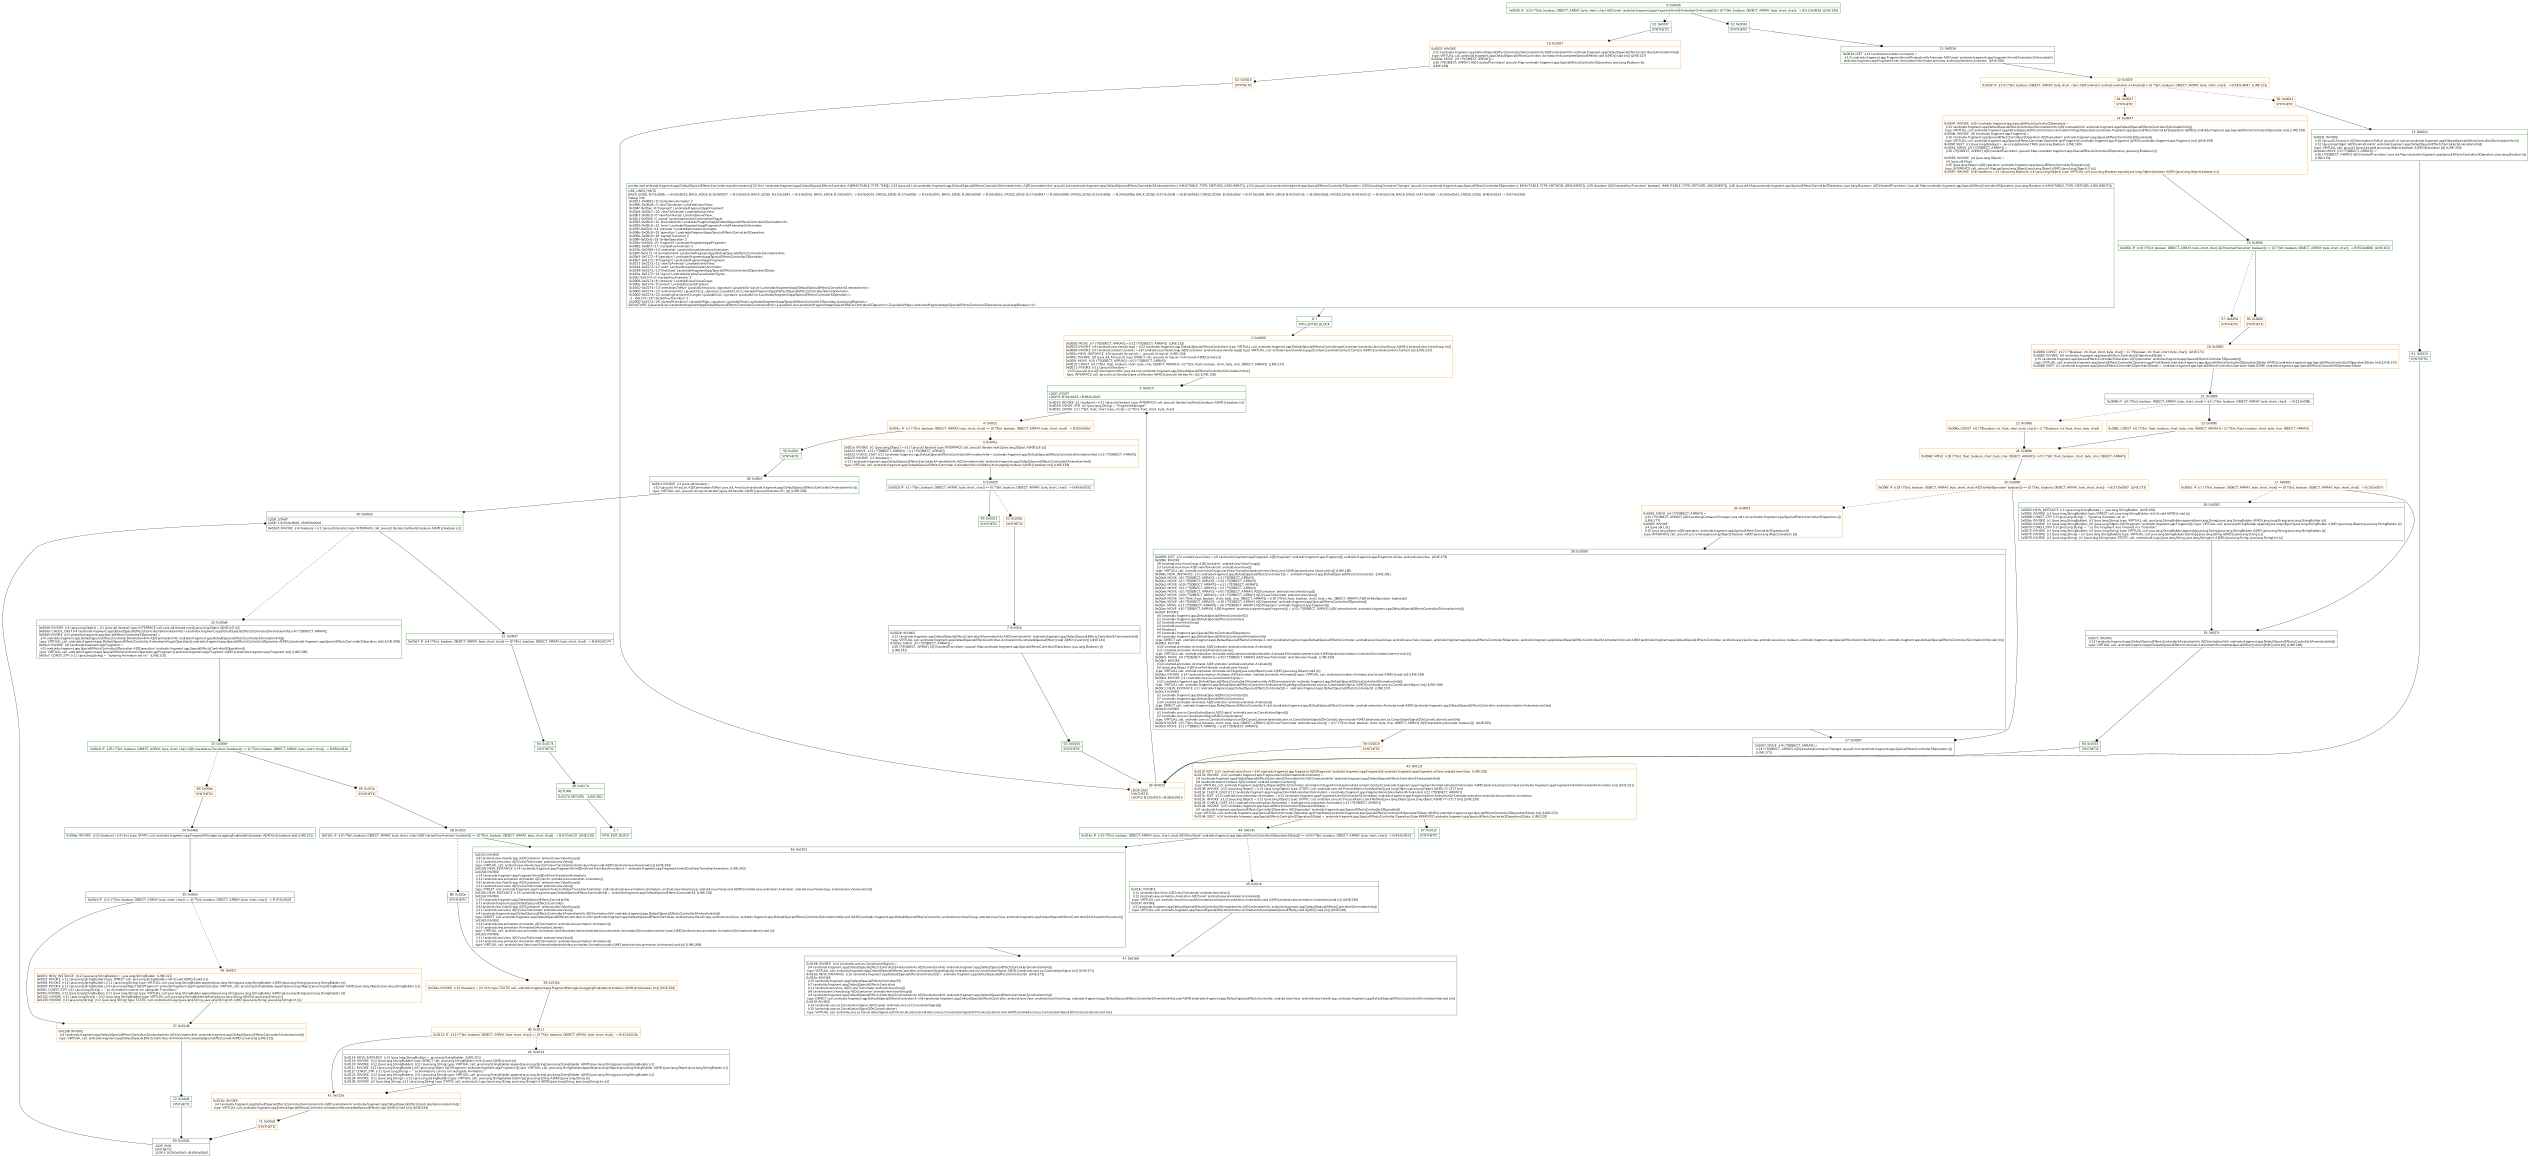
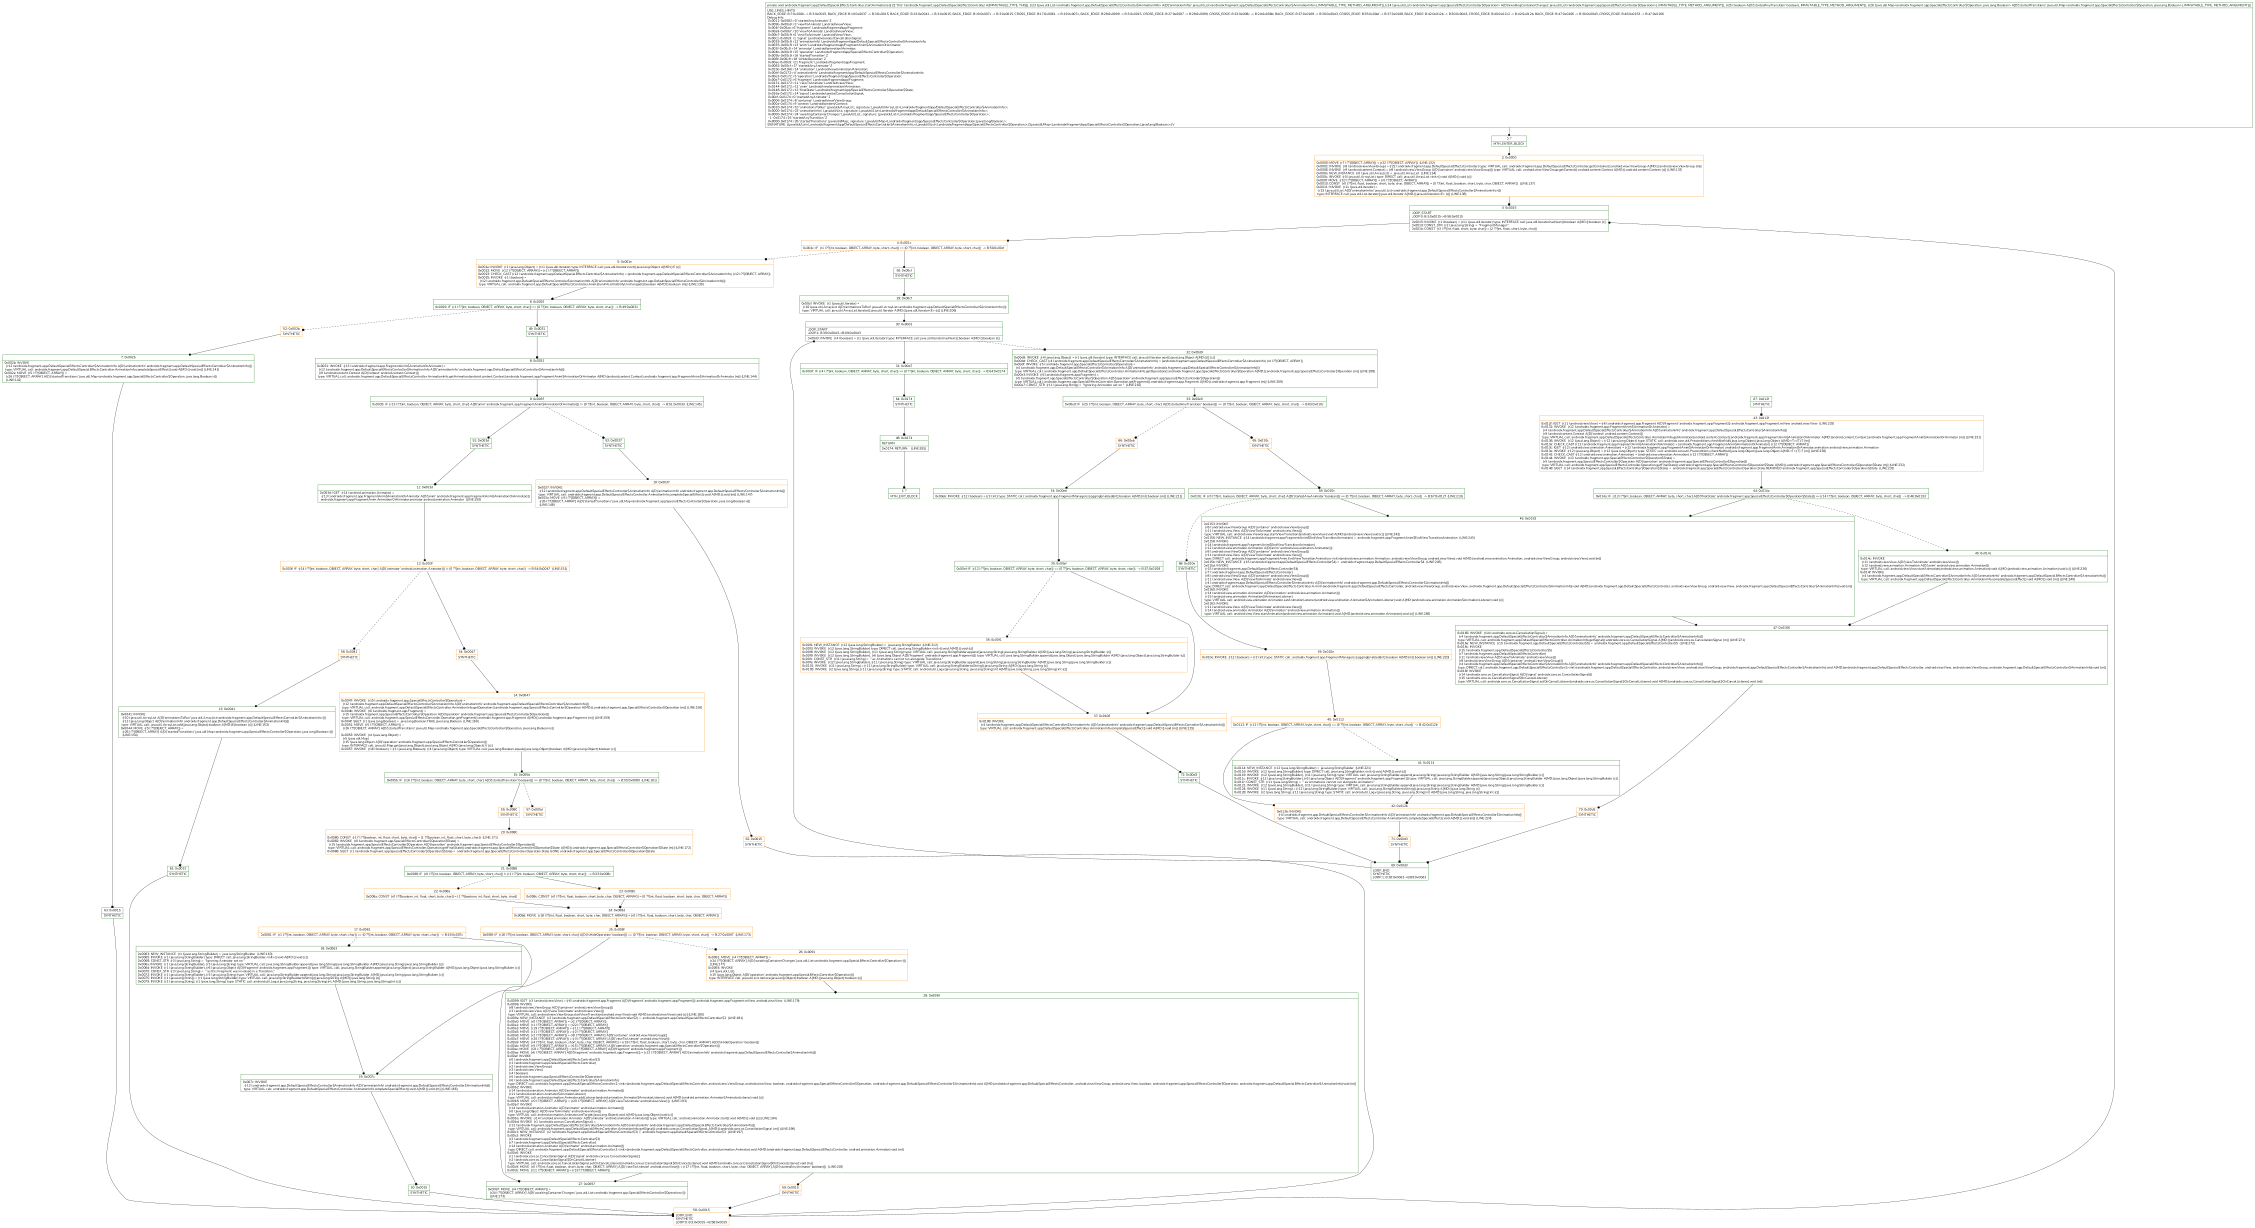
node "8: 0x0031": added
node "70: 0x00d3": added
edge "43: 0x012f" -> "67: 0x012f": reversed
